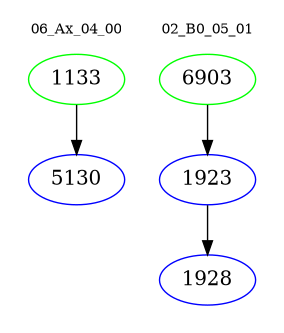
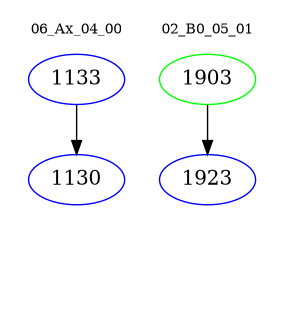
node "1133": color green -> blue
node "6903": label "6903" -> "1903"
node "5130": label "5130" -> "1130"
node "1928": removed
